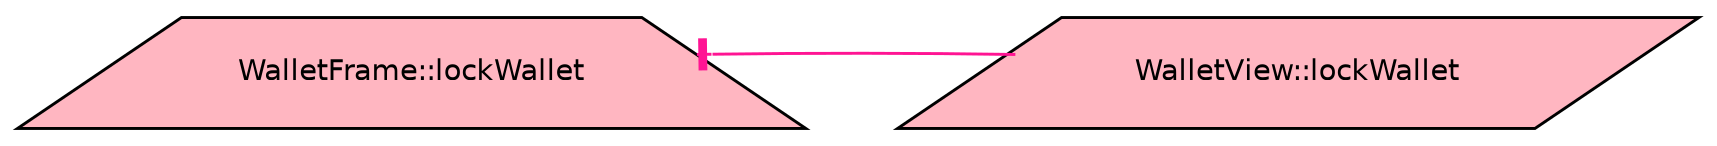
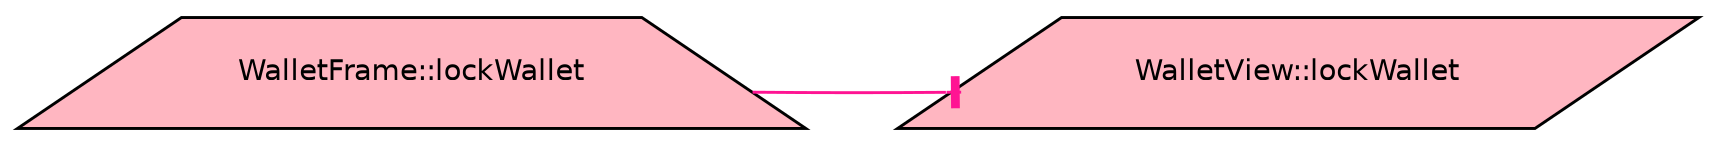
edge "WalletView::lockWallet" -> "WalletFrame::lockWallet": reversed
